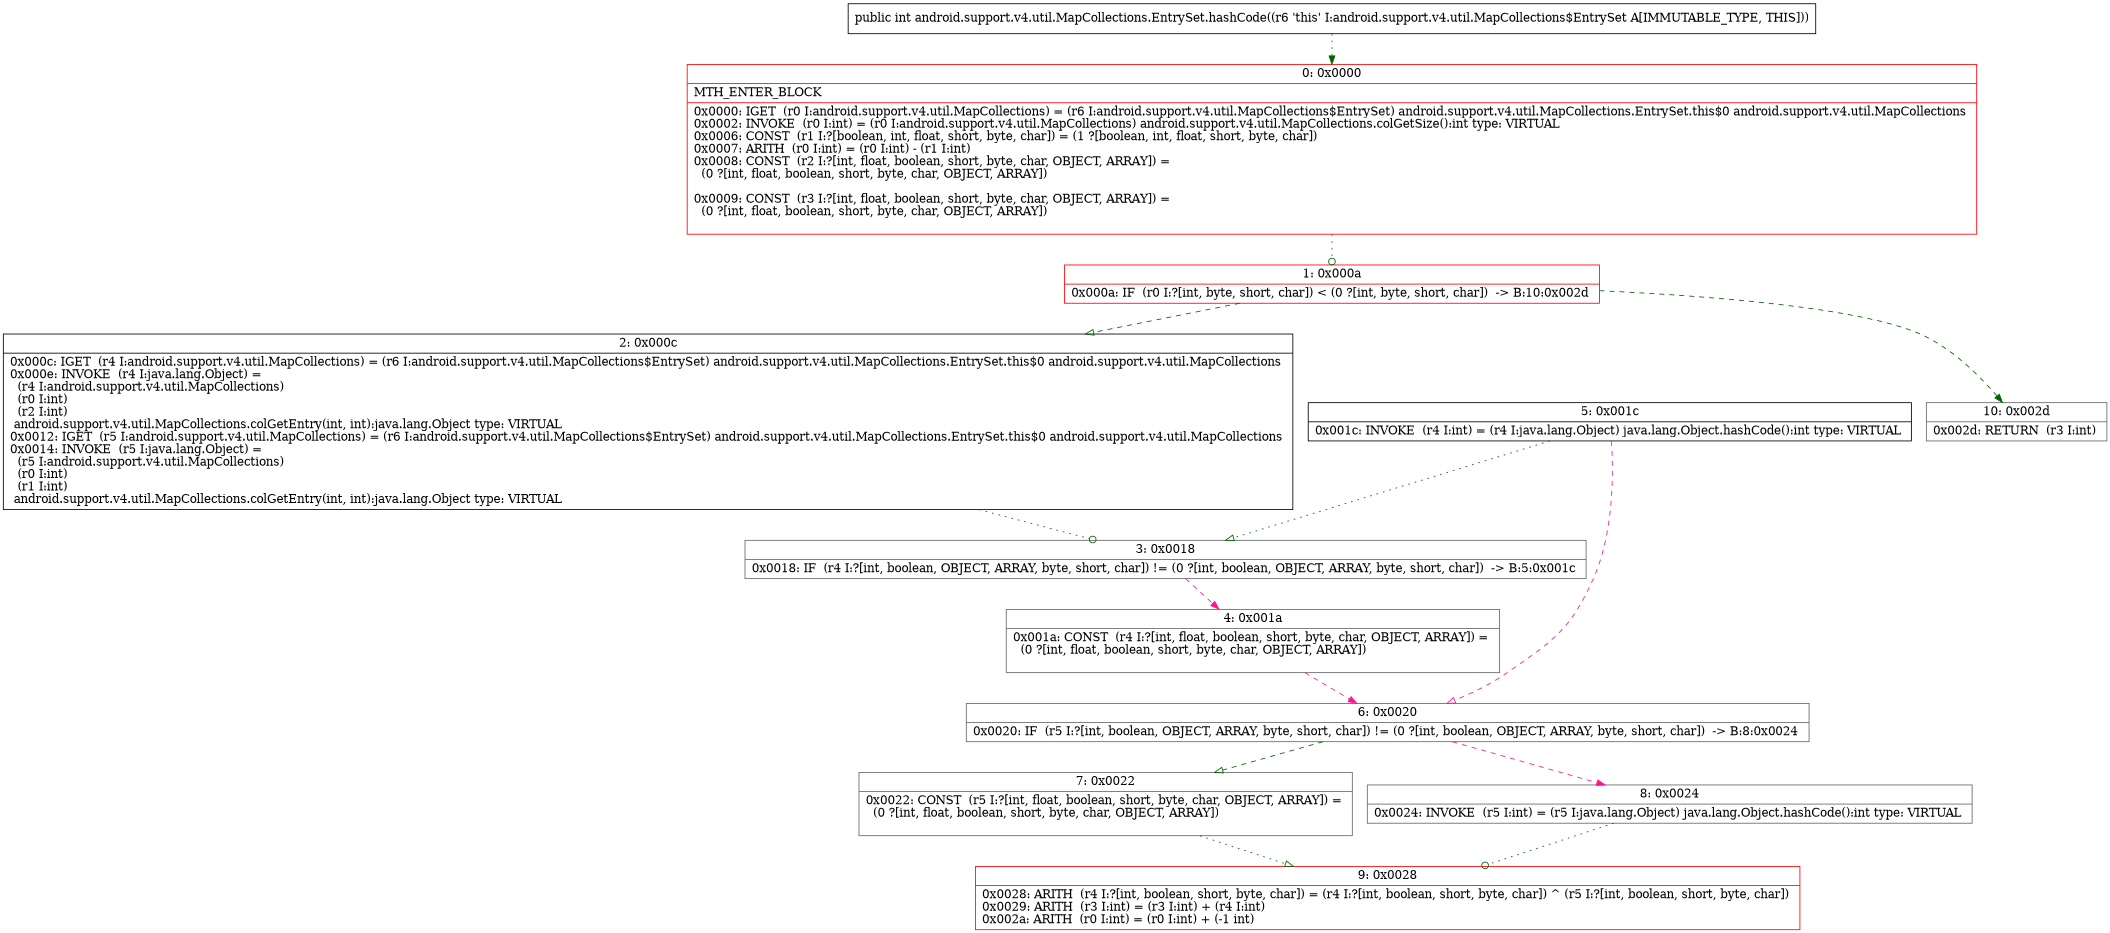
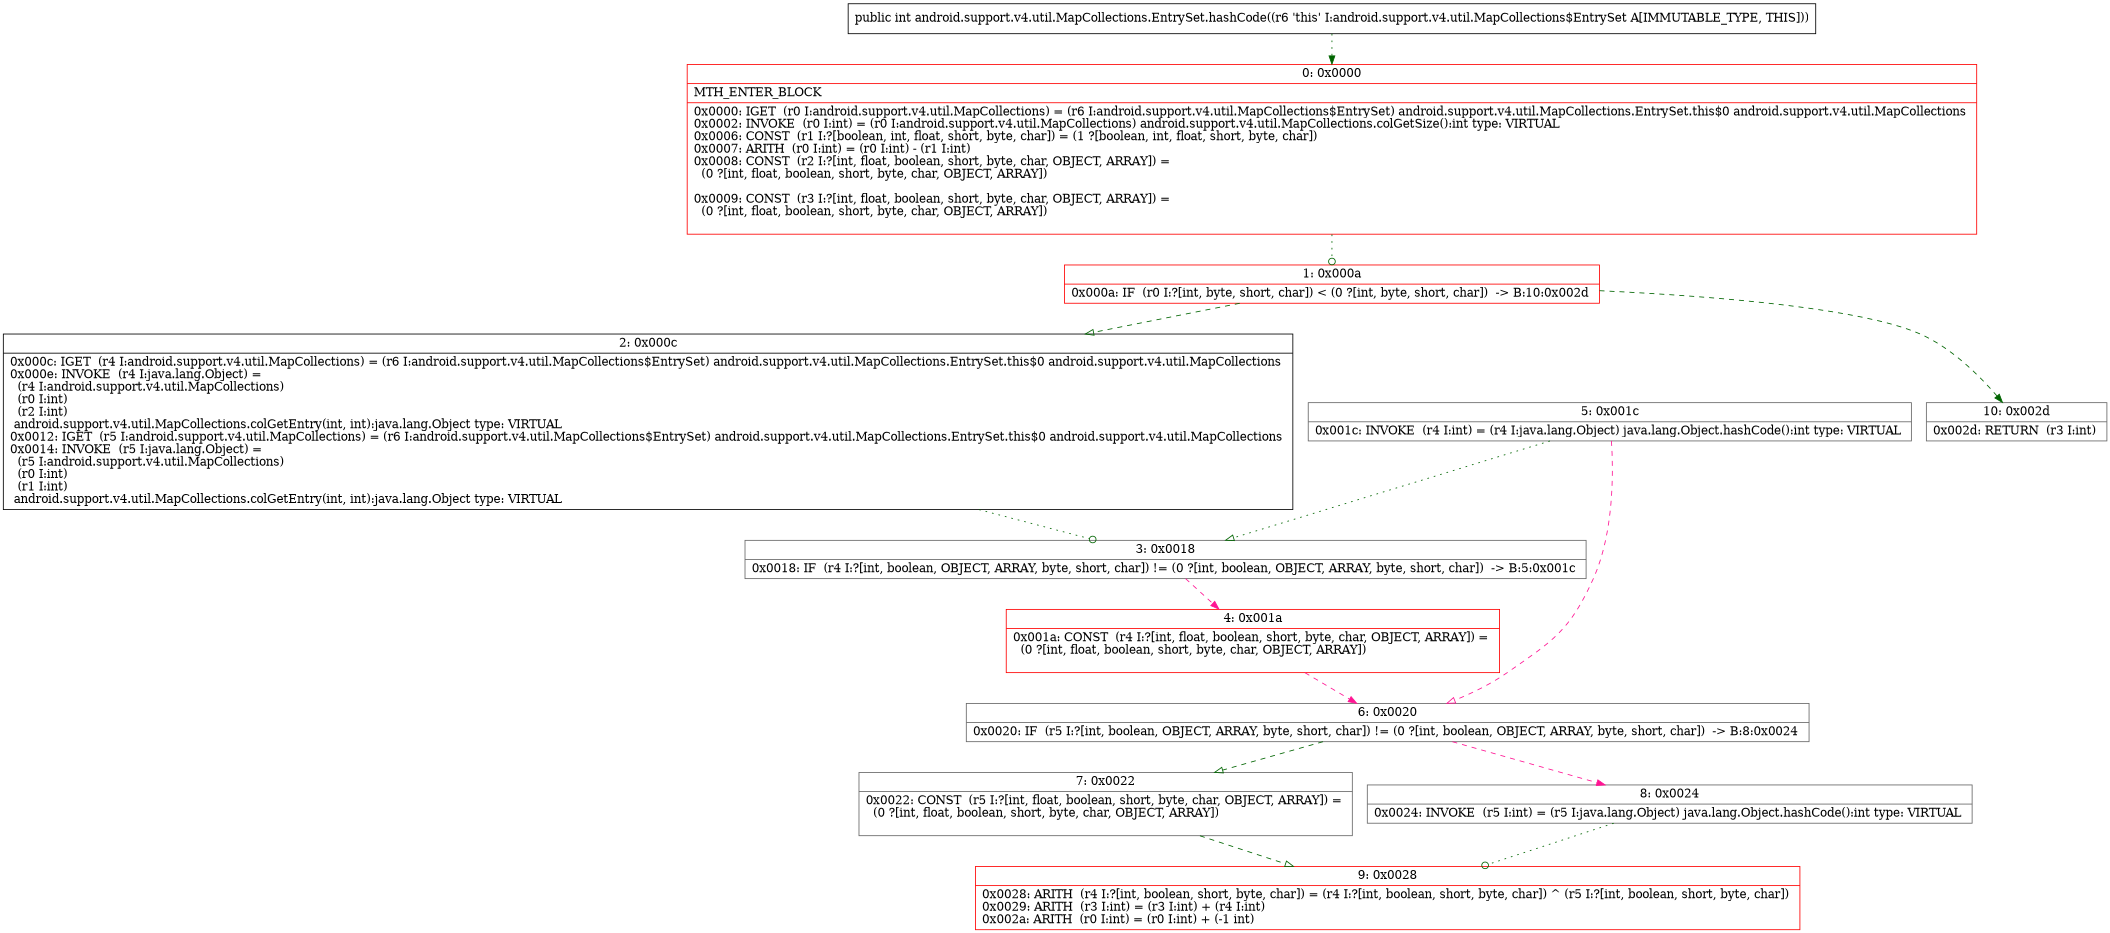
node "5: 0x001c": color black -> gray40
node "4: 0x001a": color gray40 -> red
edge "7: 0x0022" -> "9: 0x0028": style dotted -> dashed
